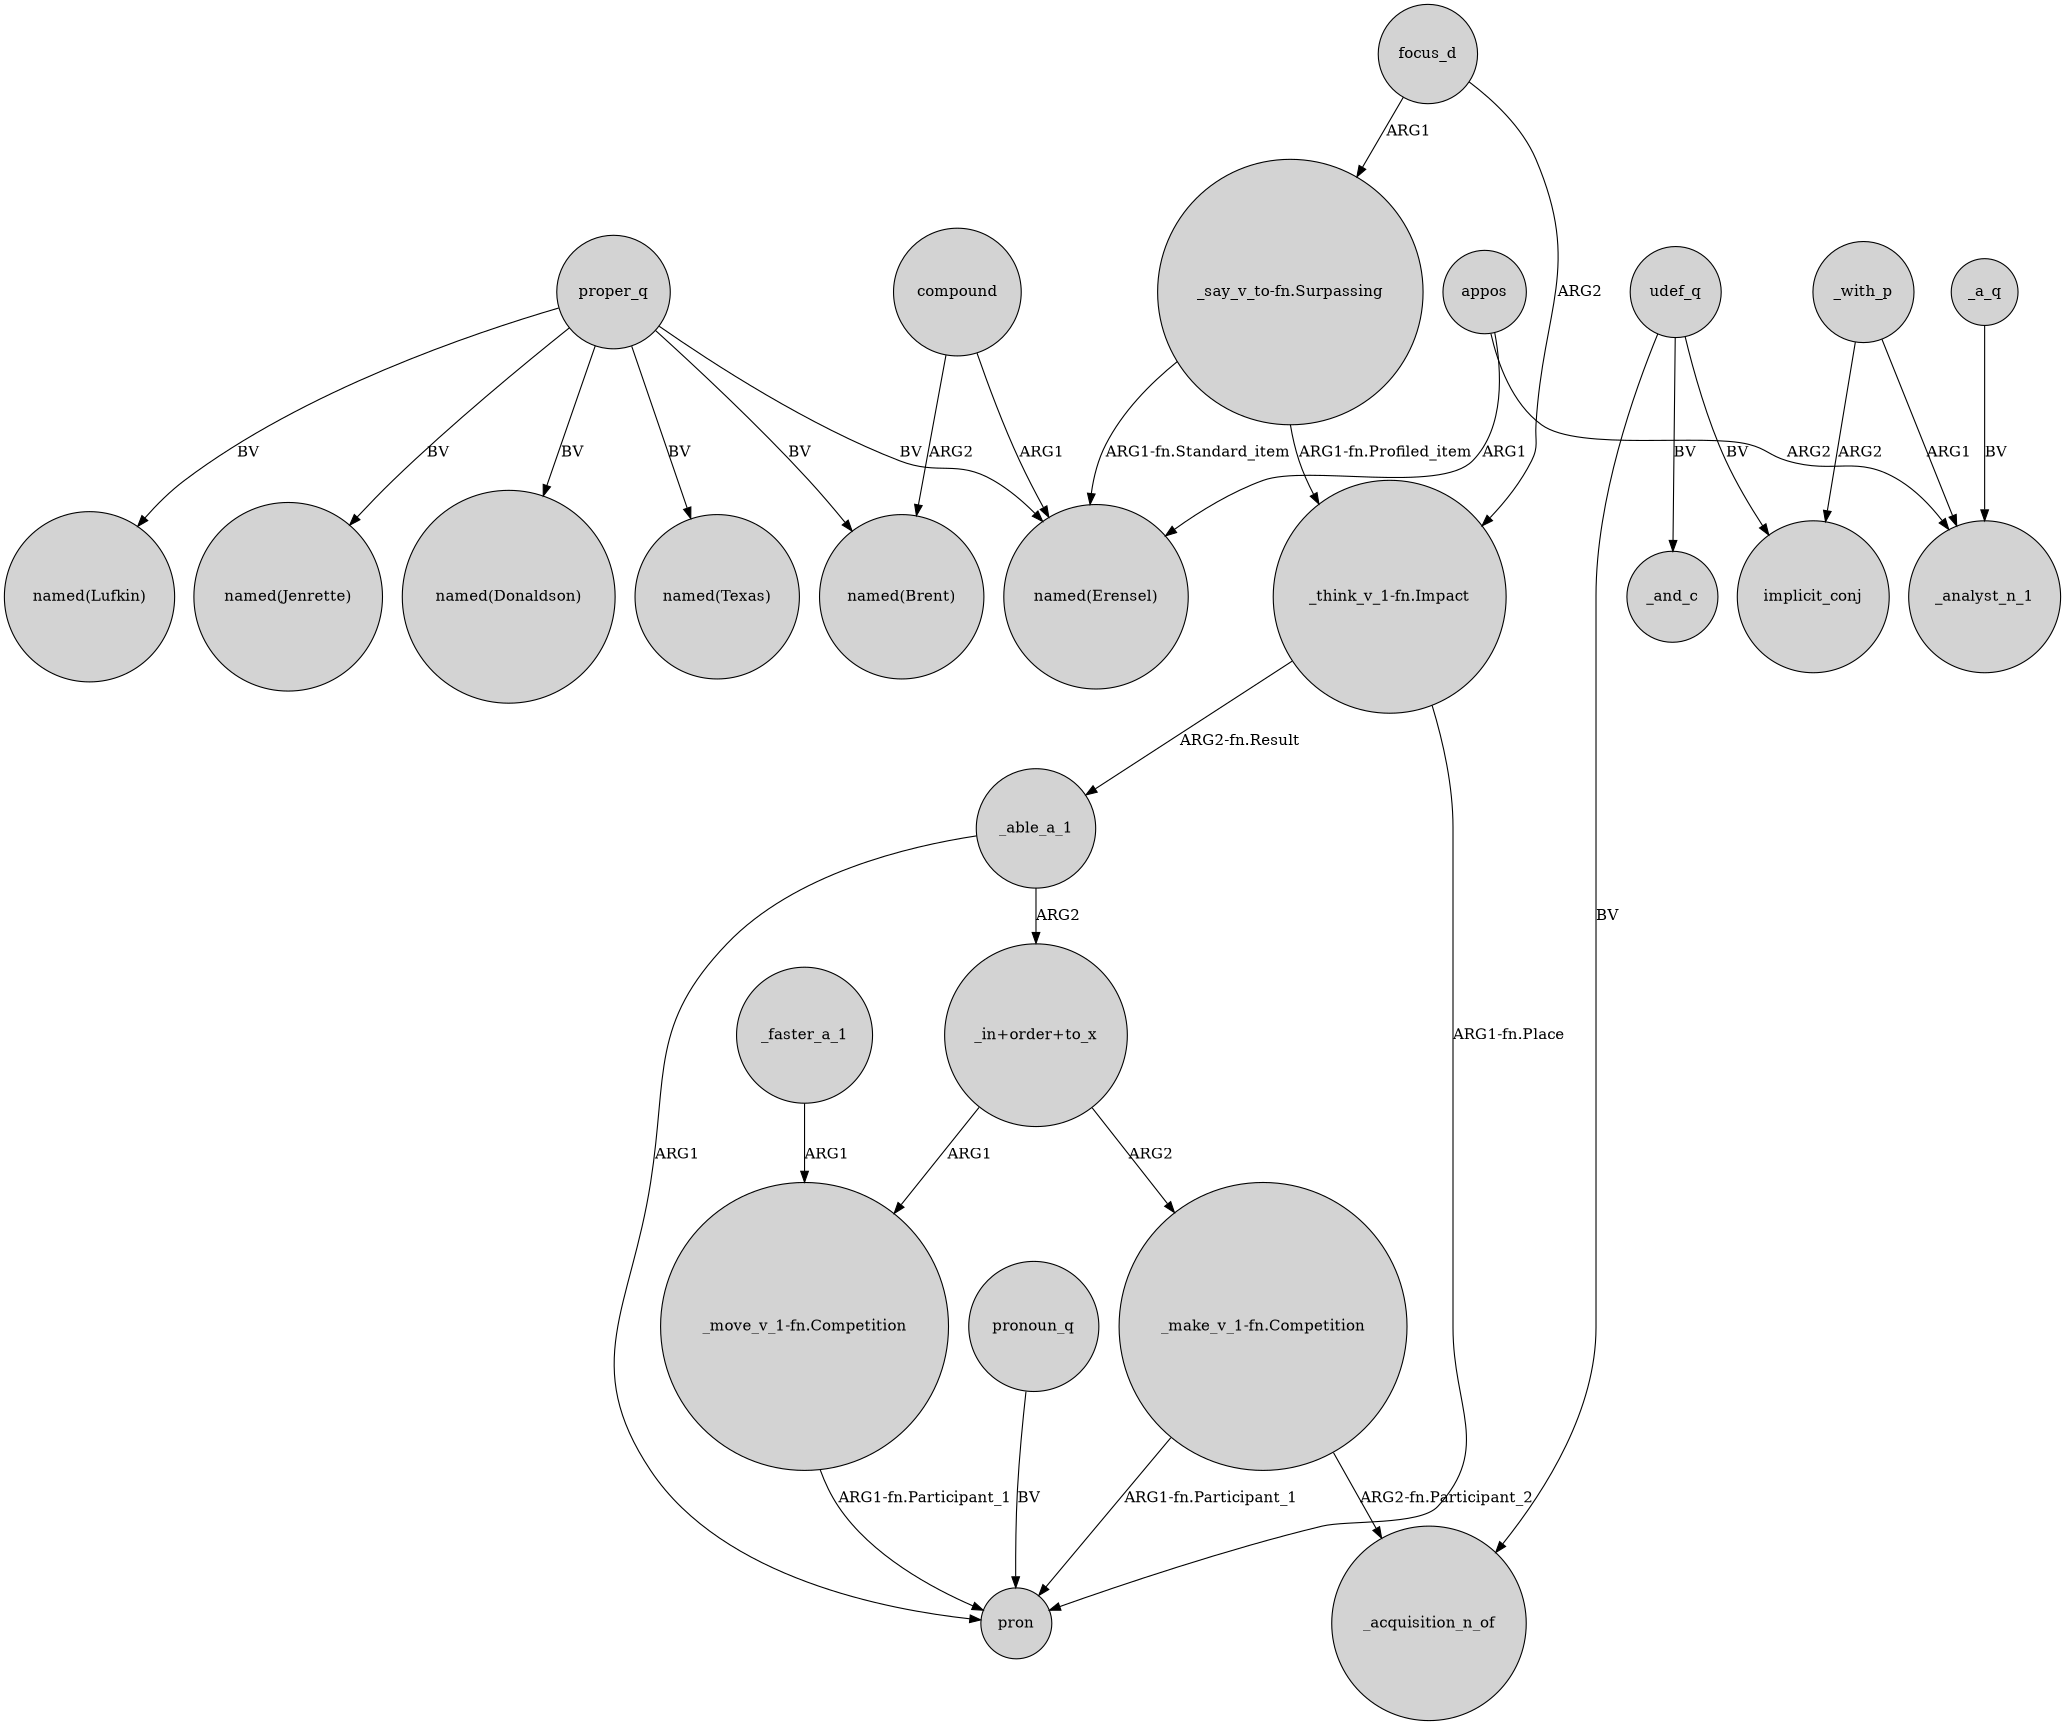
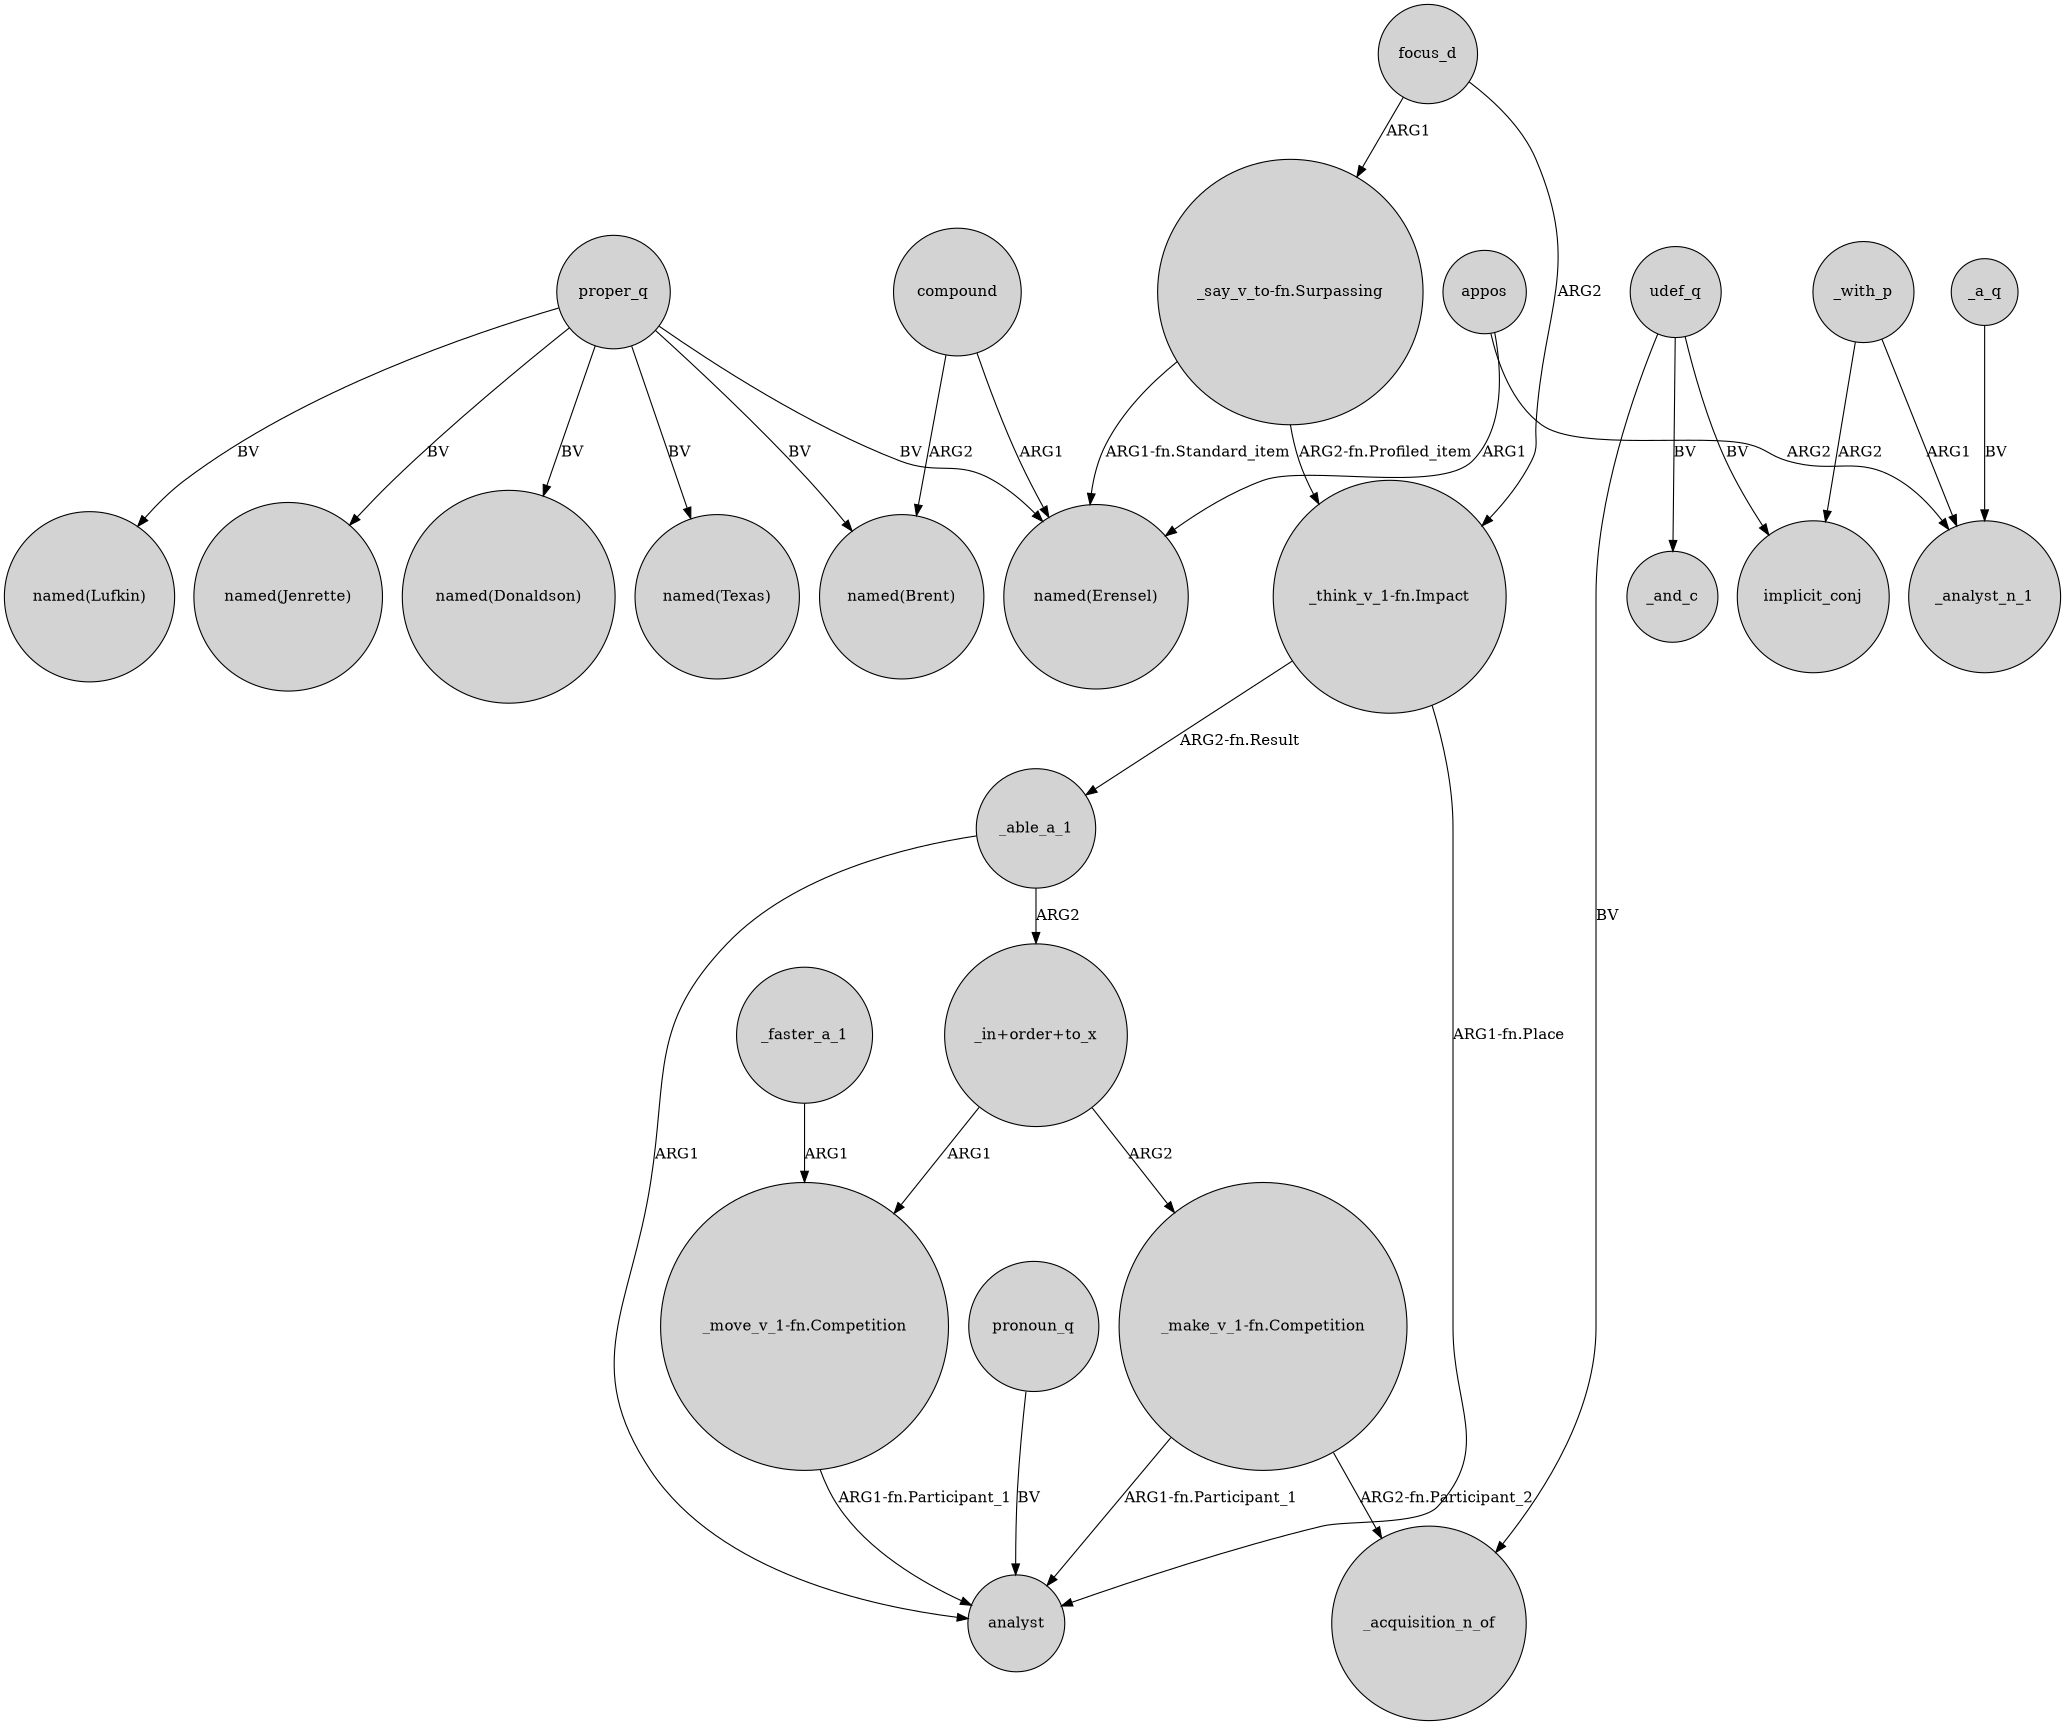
edge "_say_v_to-fn.Surpassing" -> "_think_v_1-fn.Impact": label "ARG1-fn.Profiled_item" -> "ARG2-fn.Profiled_item"
node "pron": label "pron" -> "analyst"
